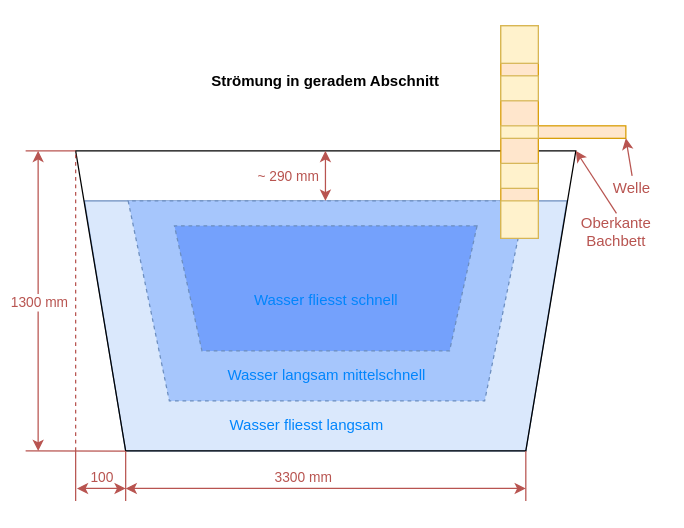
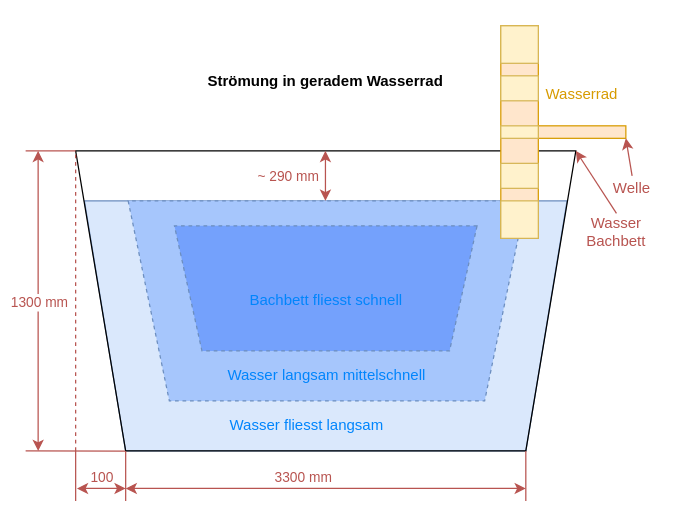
node "Strömung in geradem Abschnitt": label "Strömung in geradem Abschnitt" -> "Strömung in geradem Wasserrad"
node "Wasserrad": added
node "Oberkante Bachbett": label "Oberkante Bachbett" -> "Wasser Bachbett"
node "Wasser fliesst schnell": label "Wasser fliesst schnell" -> "Bachbett fliesst schnell"
